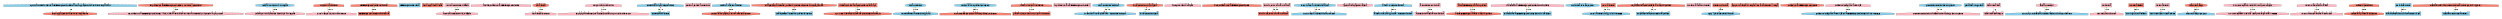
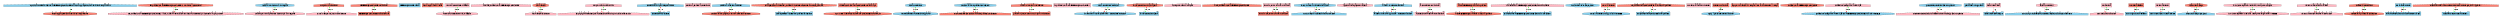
node "rimani senza linea sempre": fillcolor lightpink -> skyblue
